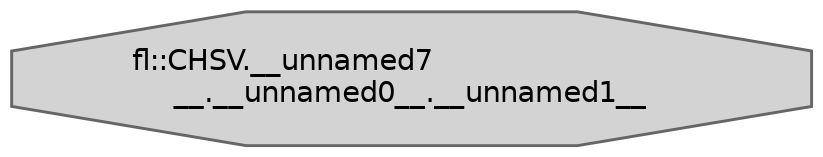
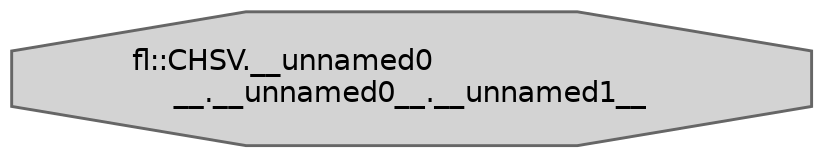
node "fl::CHSV.__unnamed7 __.__unnamed0__.__unnamed1__": label "fl::CHSV.__unnamed7 __.__unnamed0__.__unnamed1__" -> "fl::CHSV.__unnamed0 __.__unnamed0__.__unnamed1__"
